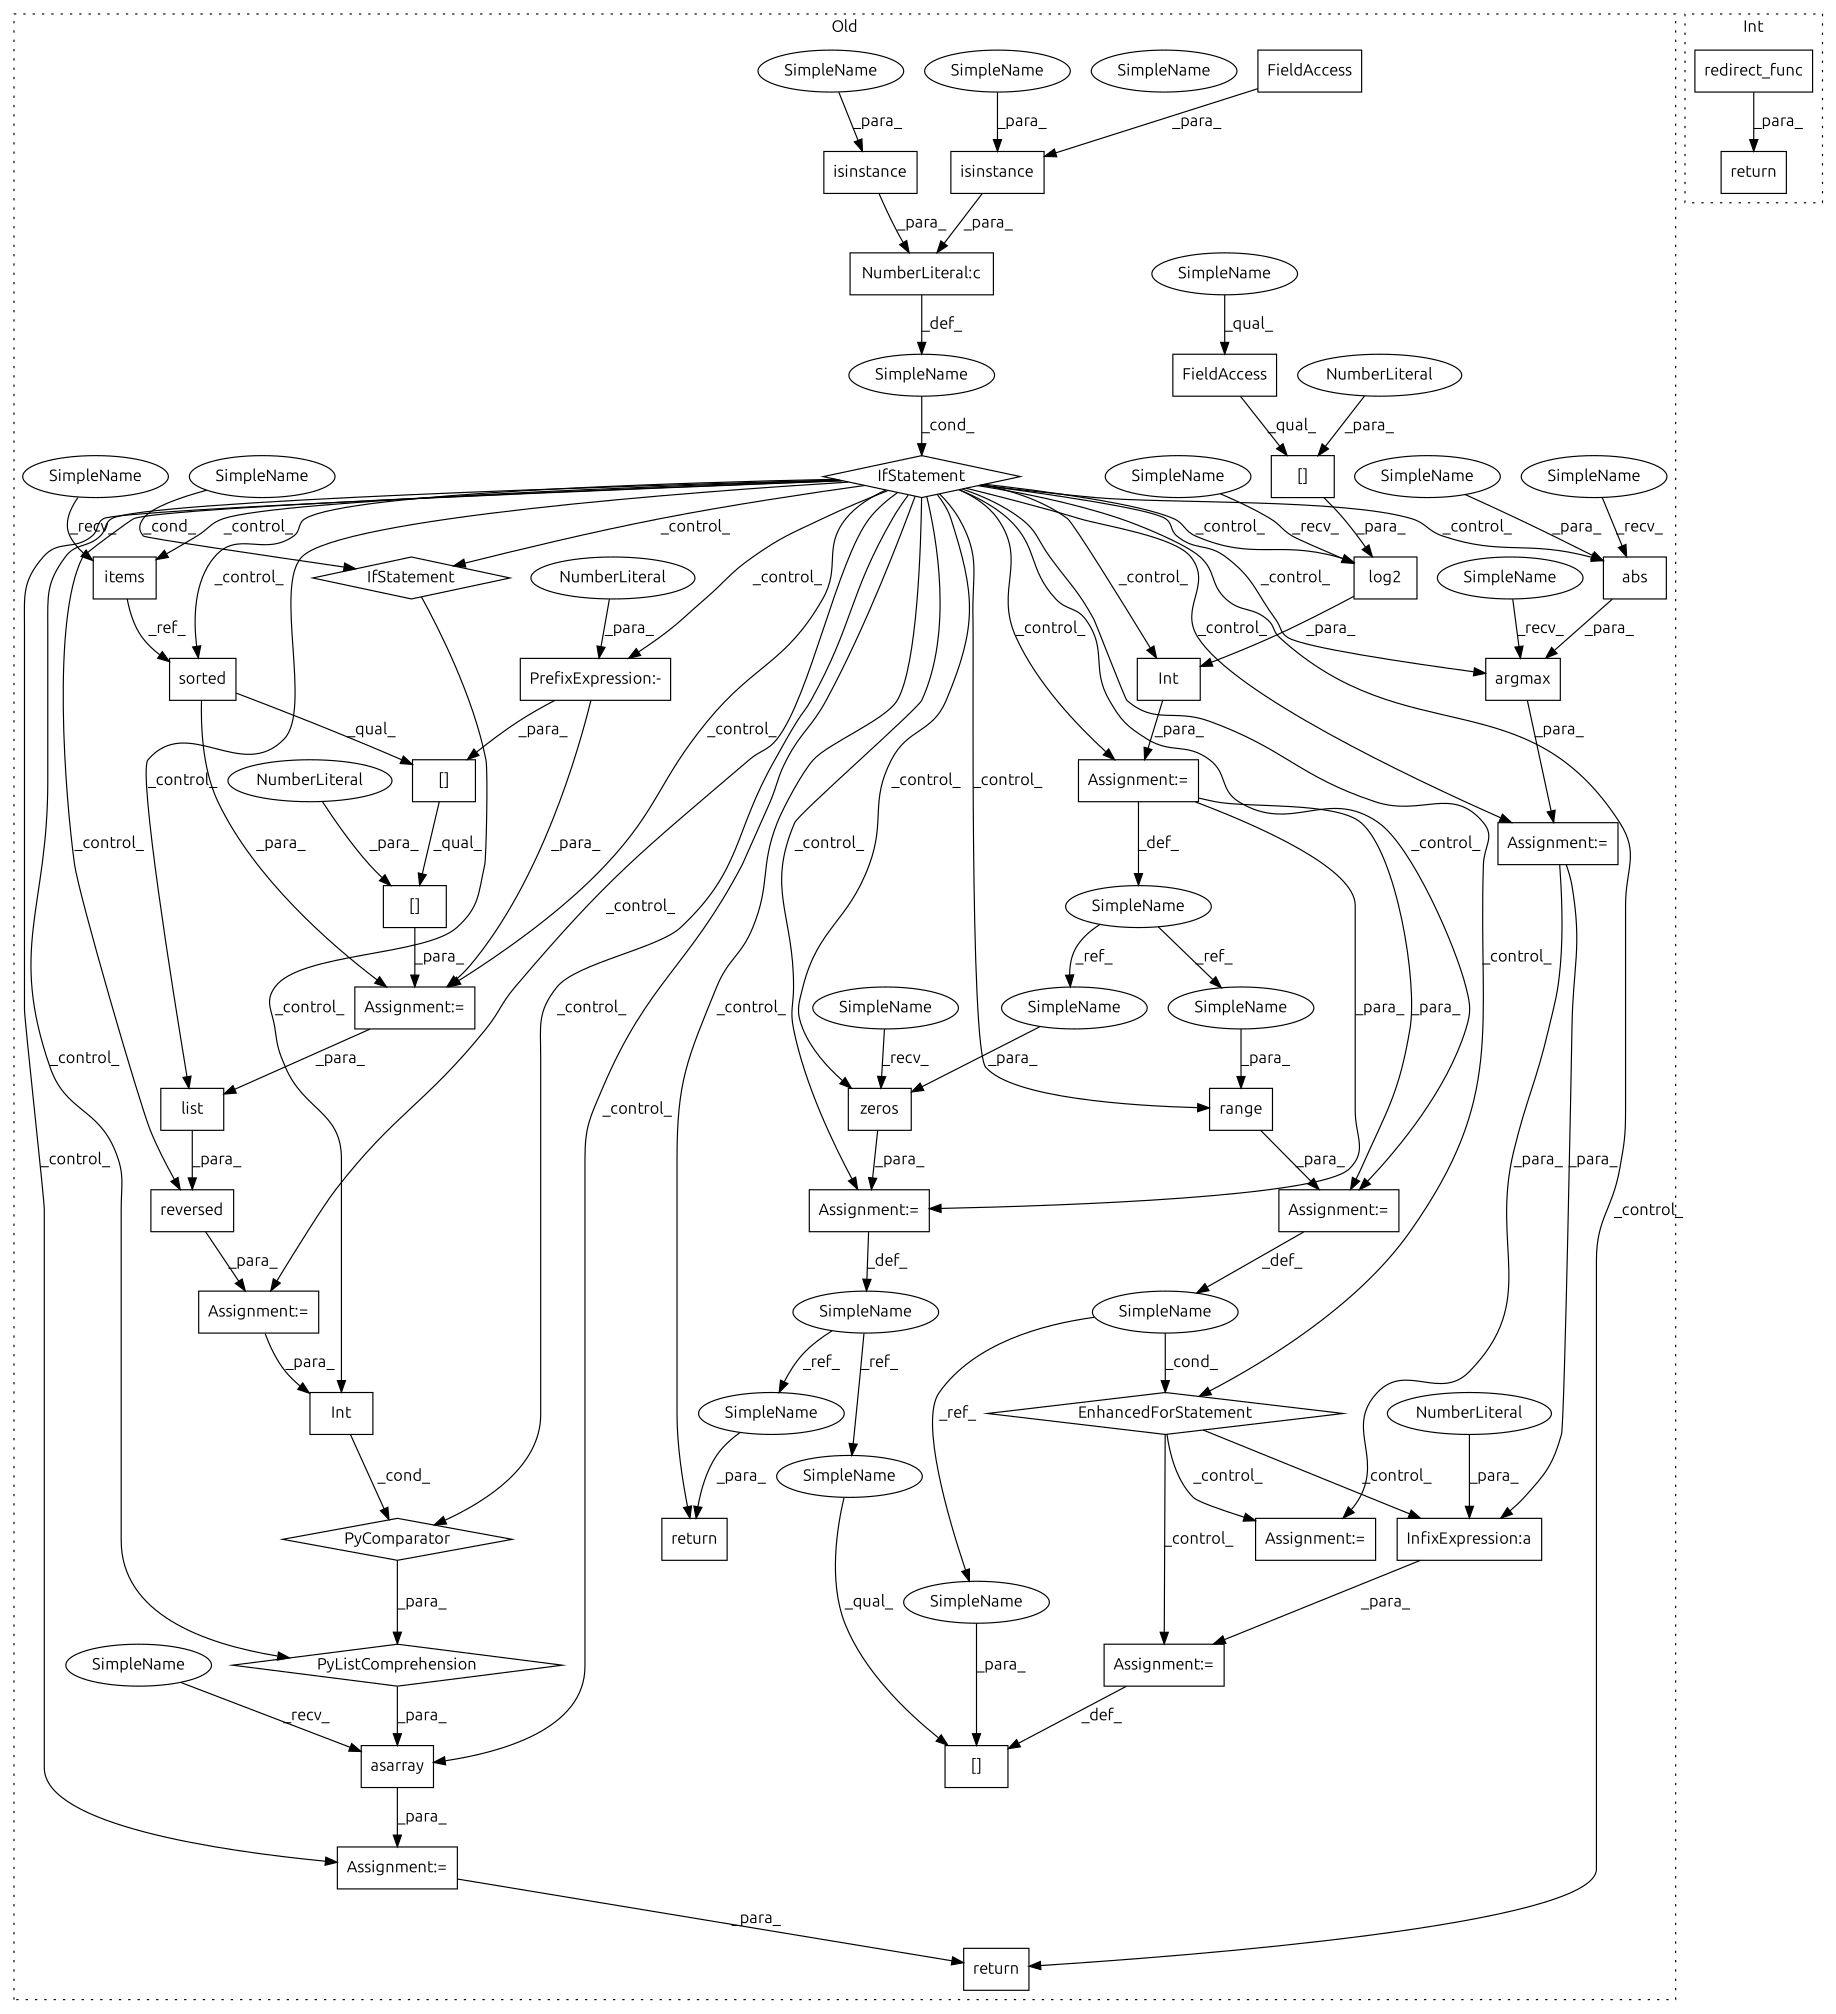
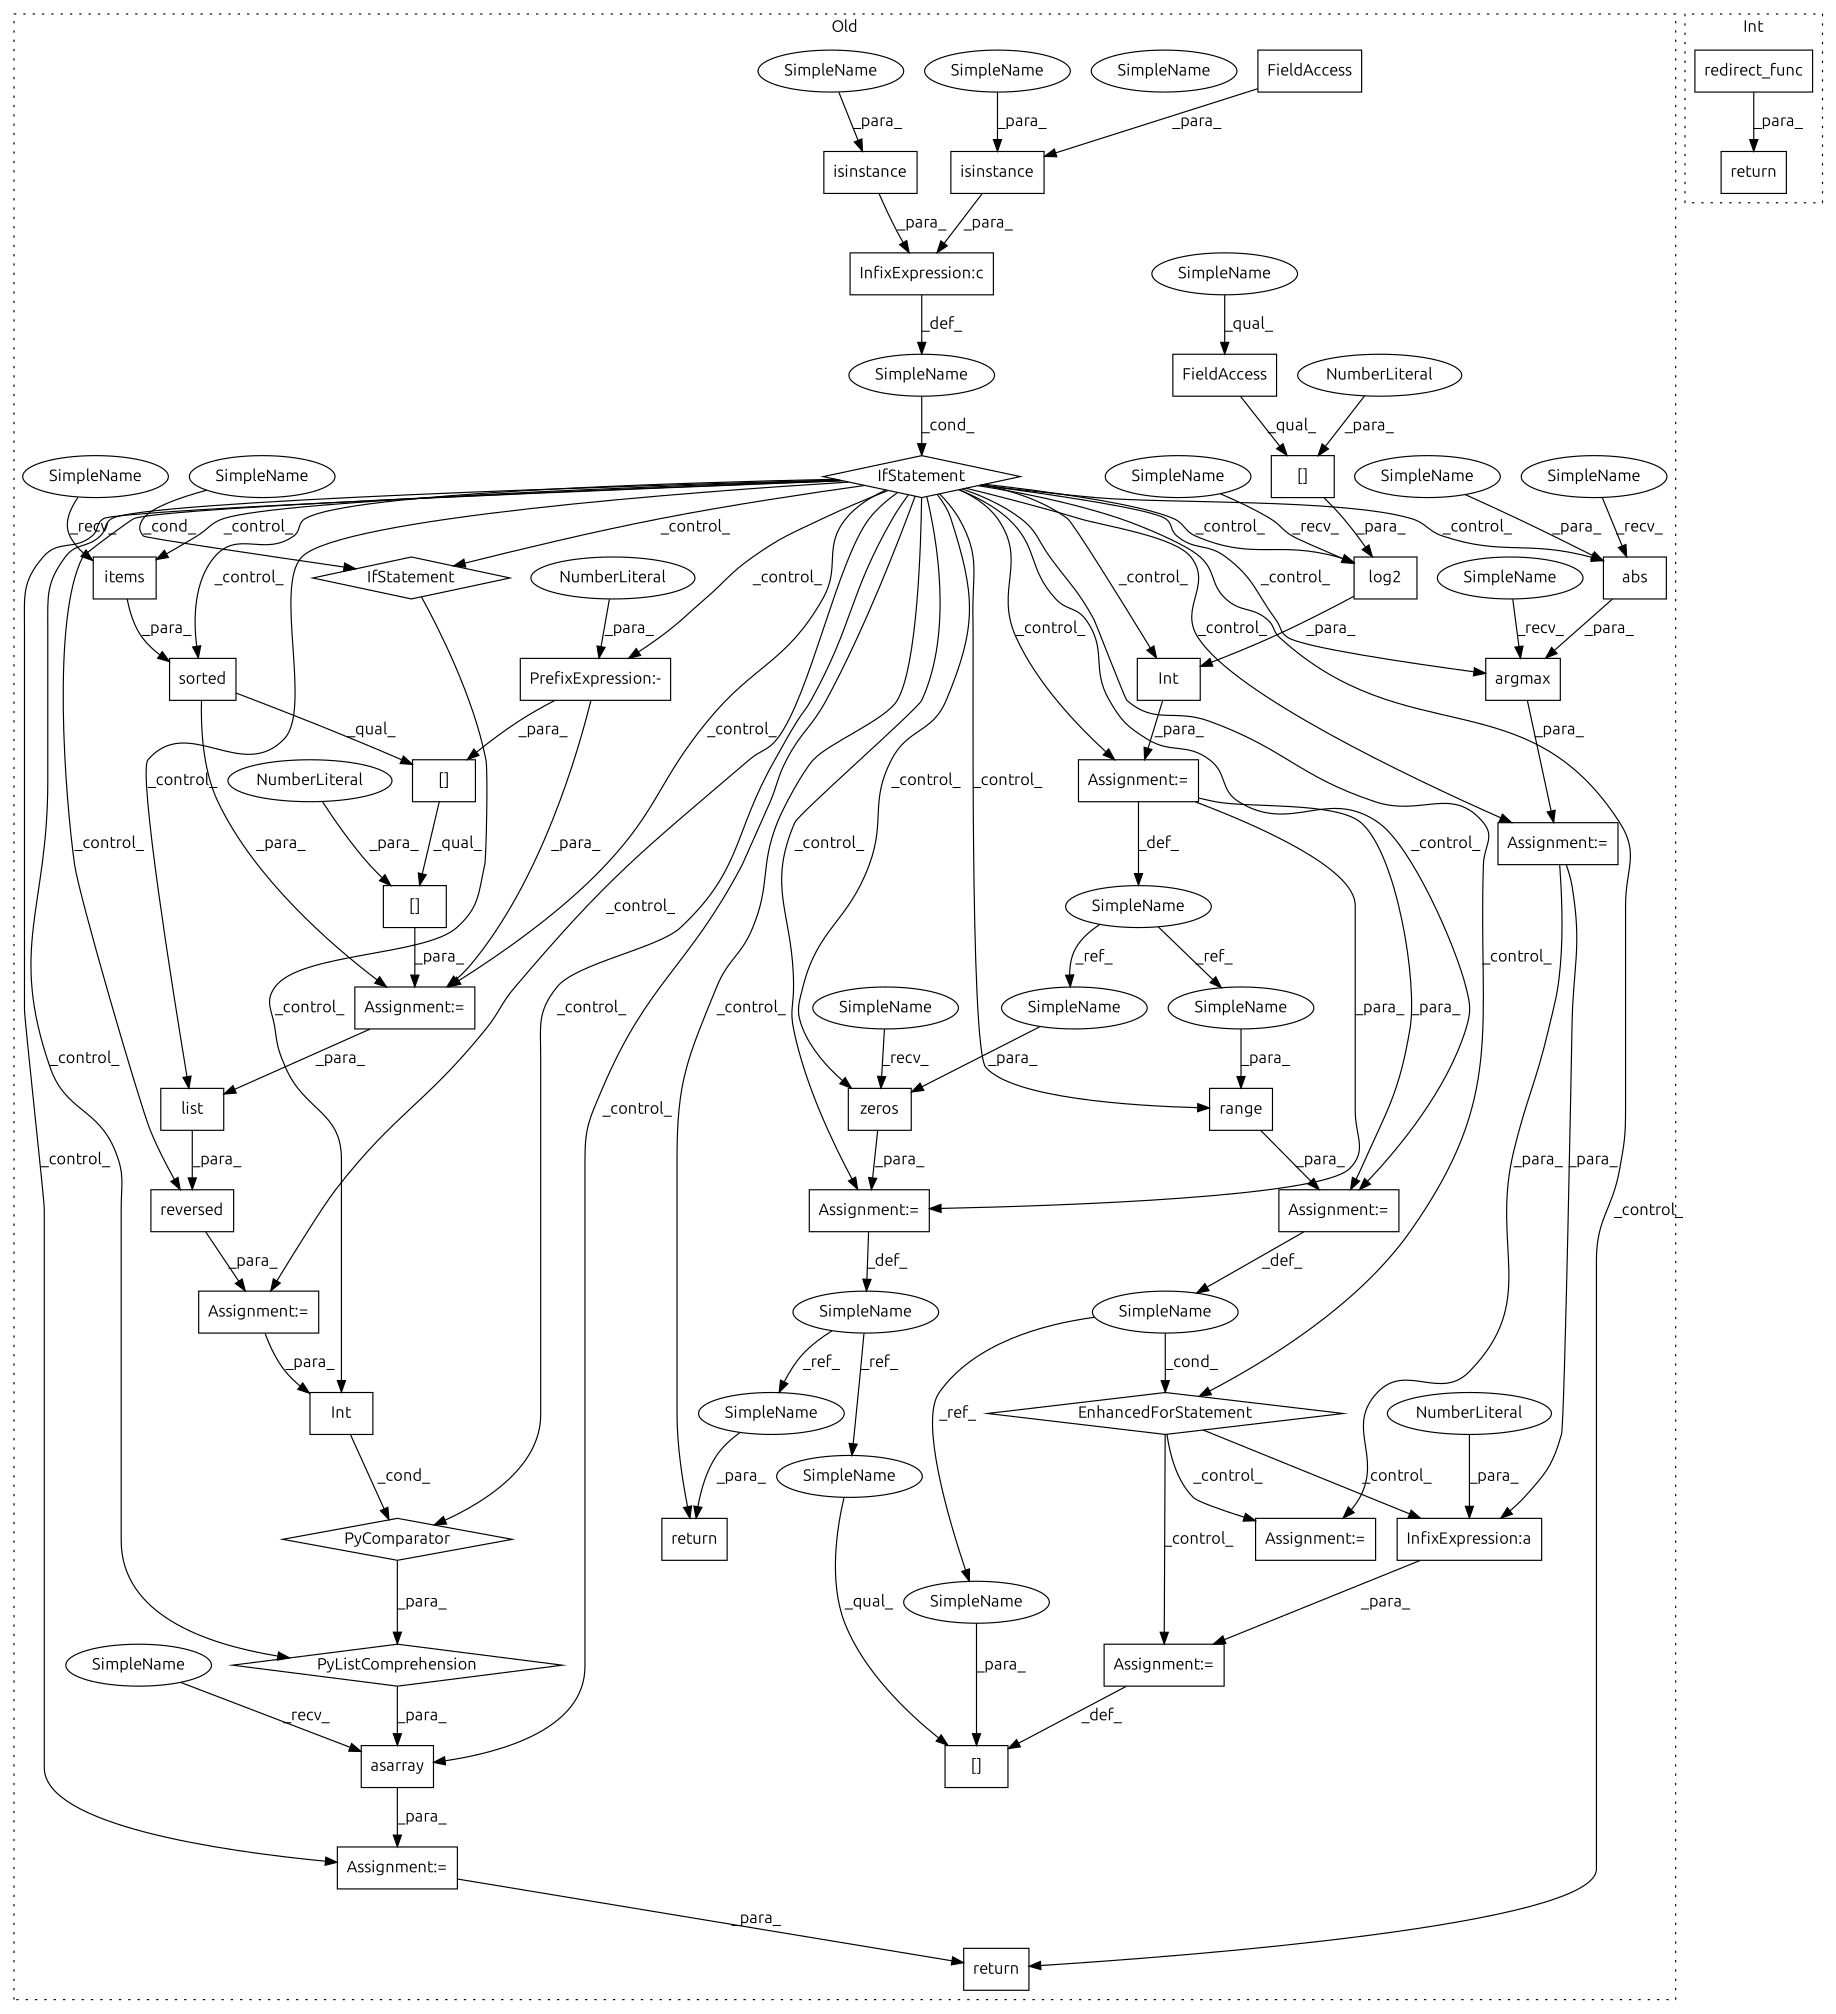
node "NumberLiteral:c": label "NumberLiteral:c" -> "InfixExpression:c"
edge "items" -> "sorted": label "_ref_" -> "_para_"
